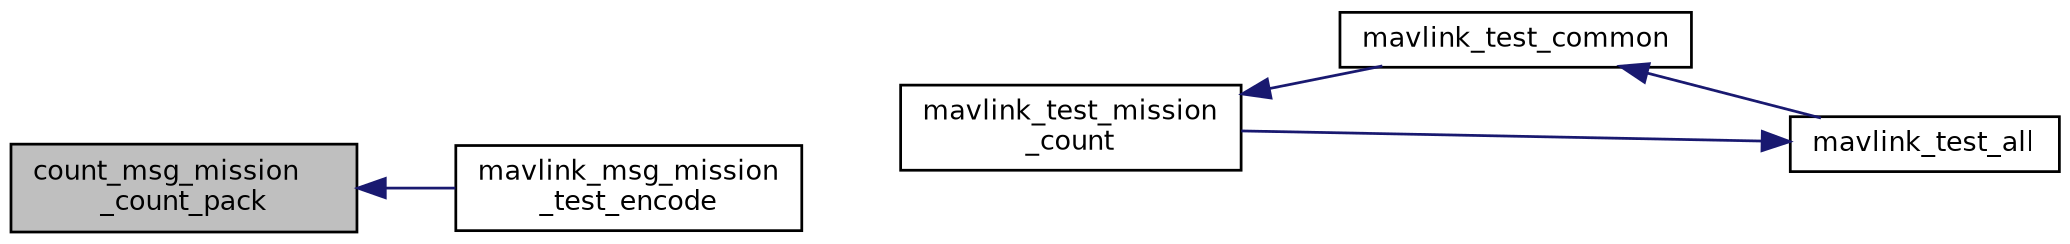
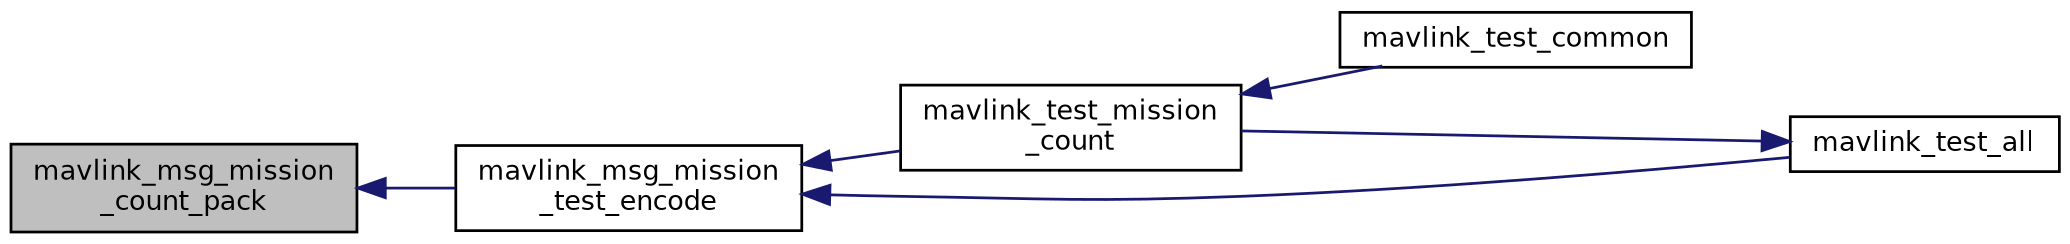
edge "mavlink_test_all" -> "mavlink_test_common": now "mavlink_test_all" -> "mavlink_msg_mission _test_encode"
edge "mavlink_test_mission _count" -> "mavlink_msg_mission _test_encode": added
node "count_msg_mission _count_pack": label "count_msg_mission _count_pack" -> "mavlink_msg_mission _count_pack"
